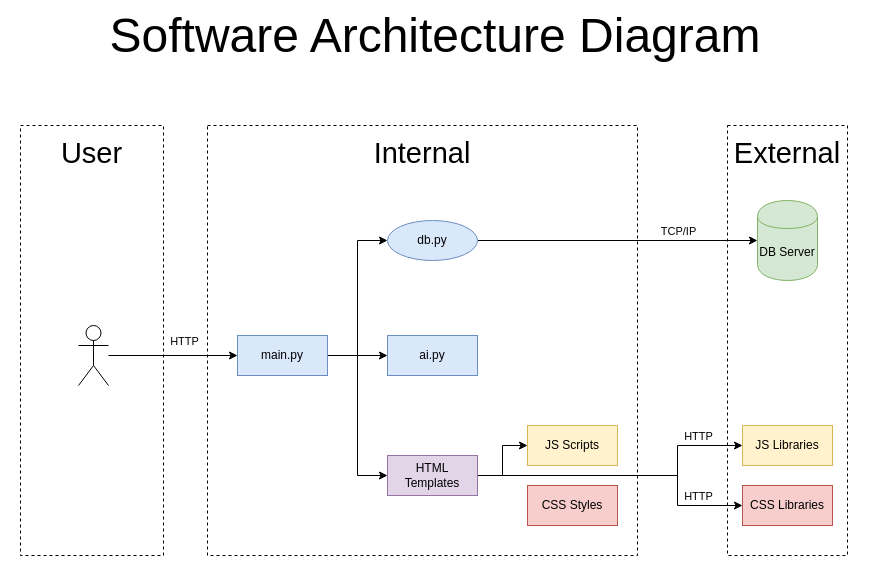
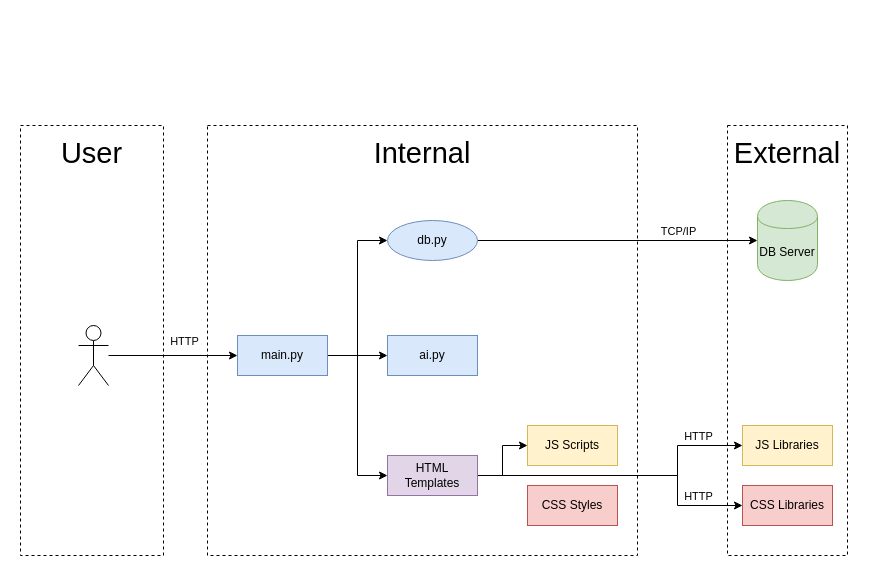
node "Software Architecture Diagram": removed
